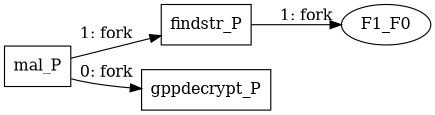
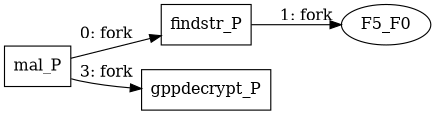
node "F1_F0": label "F1_F0" -> "F5_F0"
edge "mal_P" -> "findstr_P": label "1: fork" -> "0: fork"
edge "mal_P" -> "gppdecrypt_P": label "0: fork" -> "3: fork"
